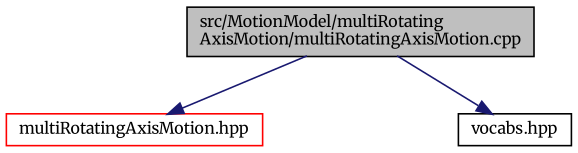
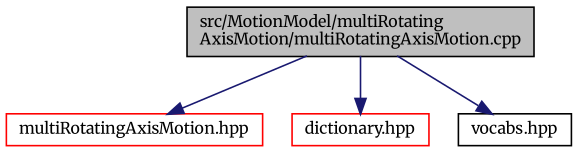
node "dictionary.hpp": added
